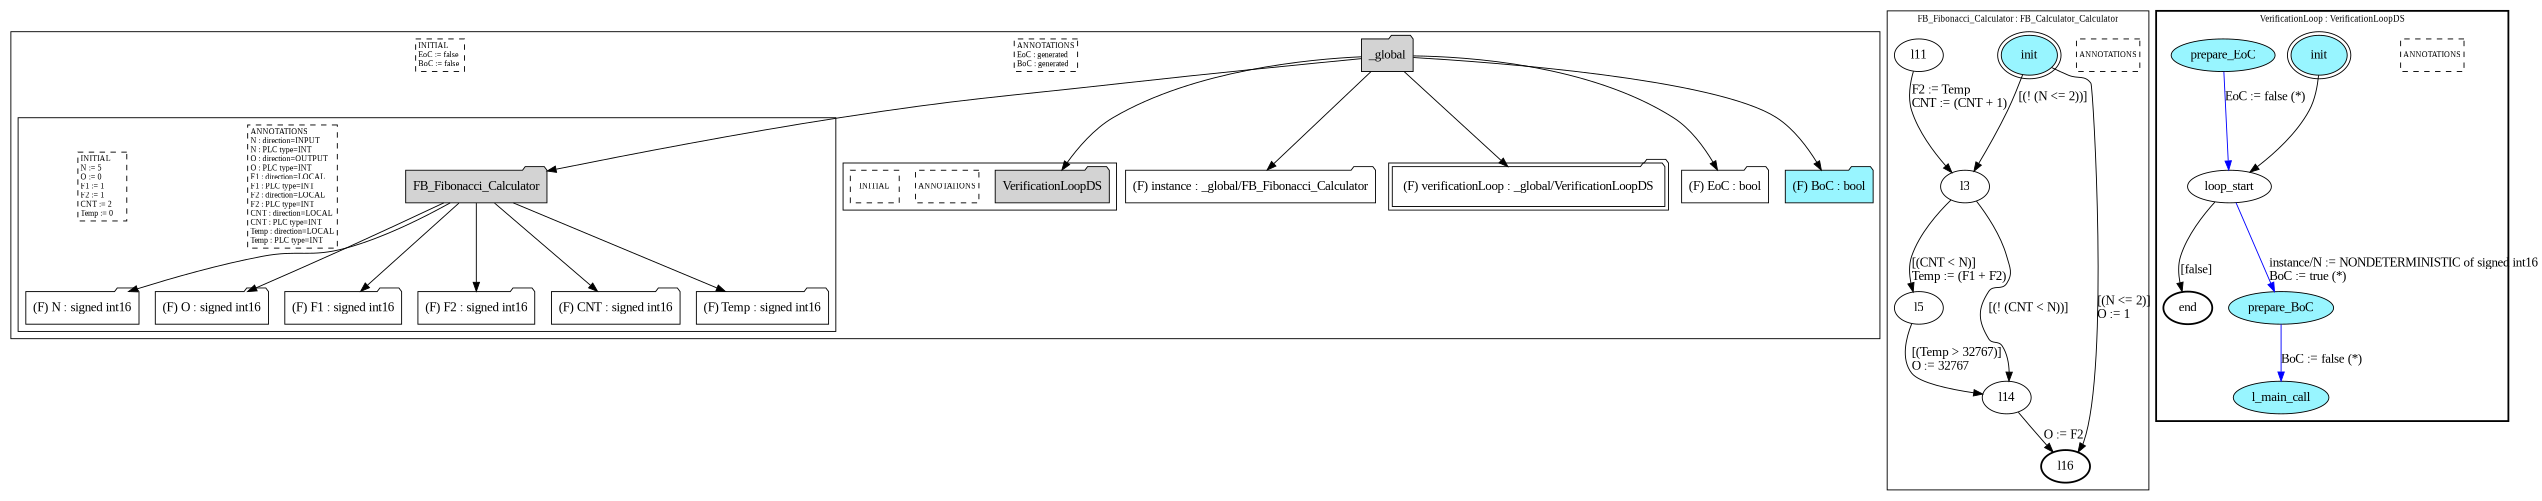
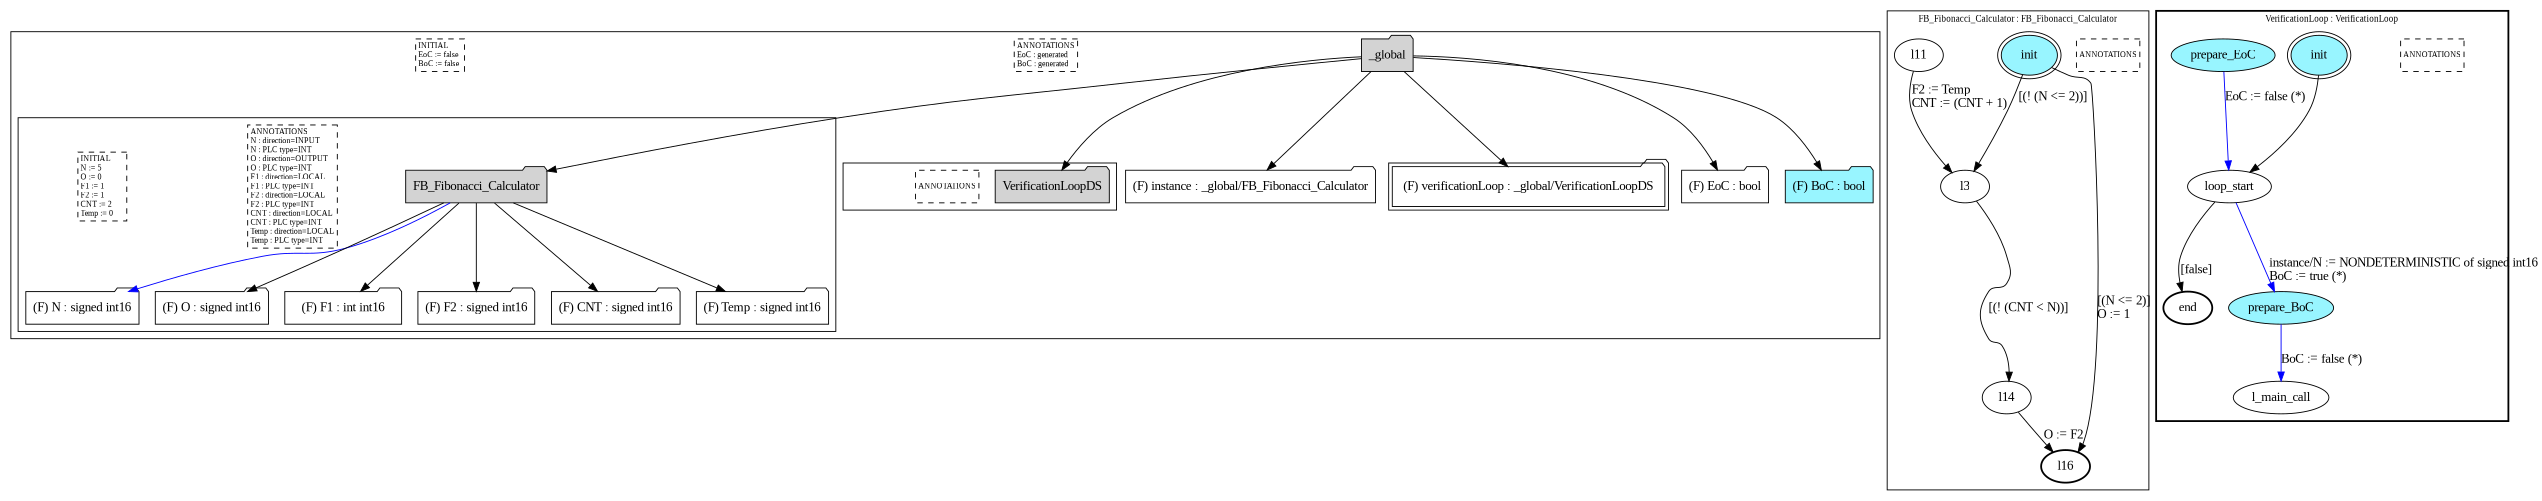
cluster "FB_Fibonacci_Calculator : FB_Calculator_Calculator": label "FB_Fibonacci_Calculator : FB_Calculator_Calculator" -> "FB_Fibonacci_Calculator : FB_Fibonacci_Calculator"
cluster "VerificationLoop : VerificationLoopDS": label "VerificationLoop : VerificationLoopDS" -> "VerificationLoop : VerificationLoop"
node "INITIAL": removed
edge "FB_Fibonacci_Calculator" -> "(F) N : signed int16": color black -> blue
node "(F) F1 : signed int16": label "(F) F1 : signed int16" -> "(F) F1 : int int16"
node "l5": removed
node "l_main_call": fillcolor cadetblue1 -> white
